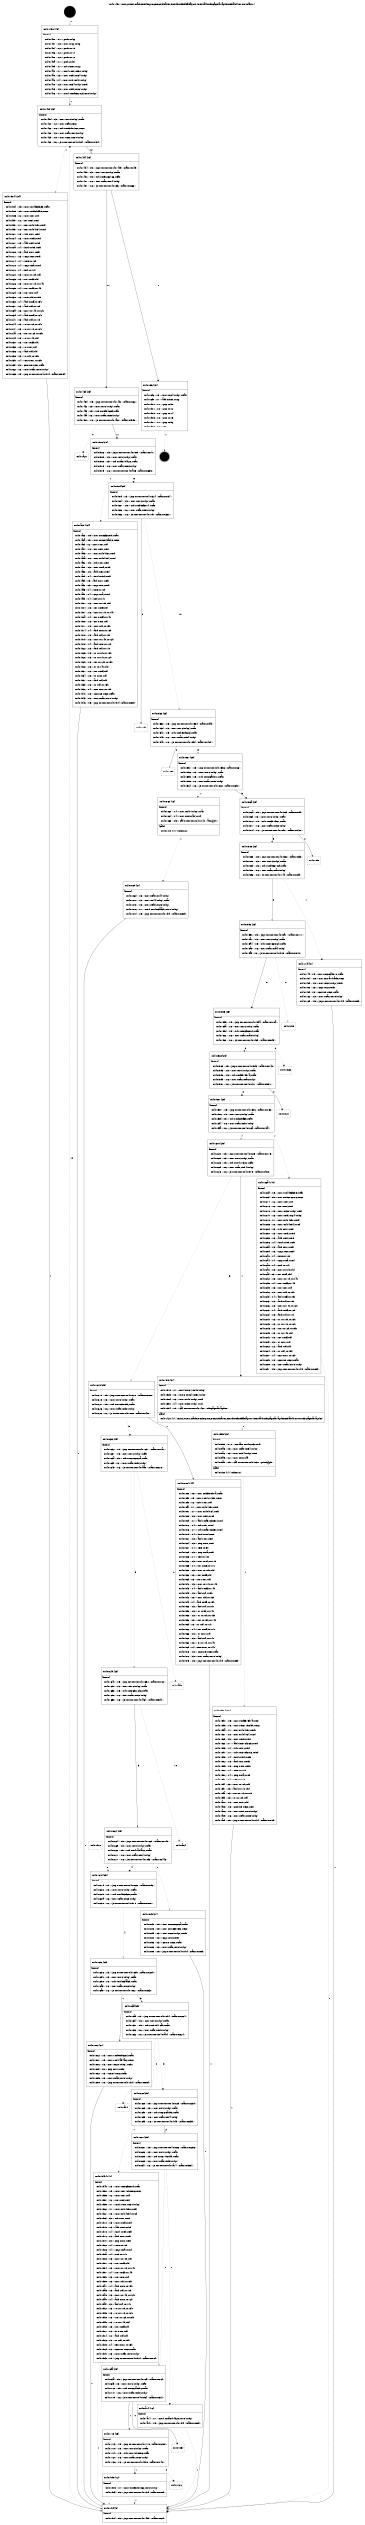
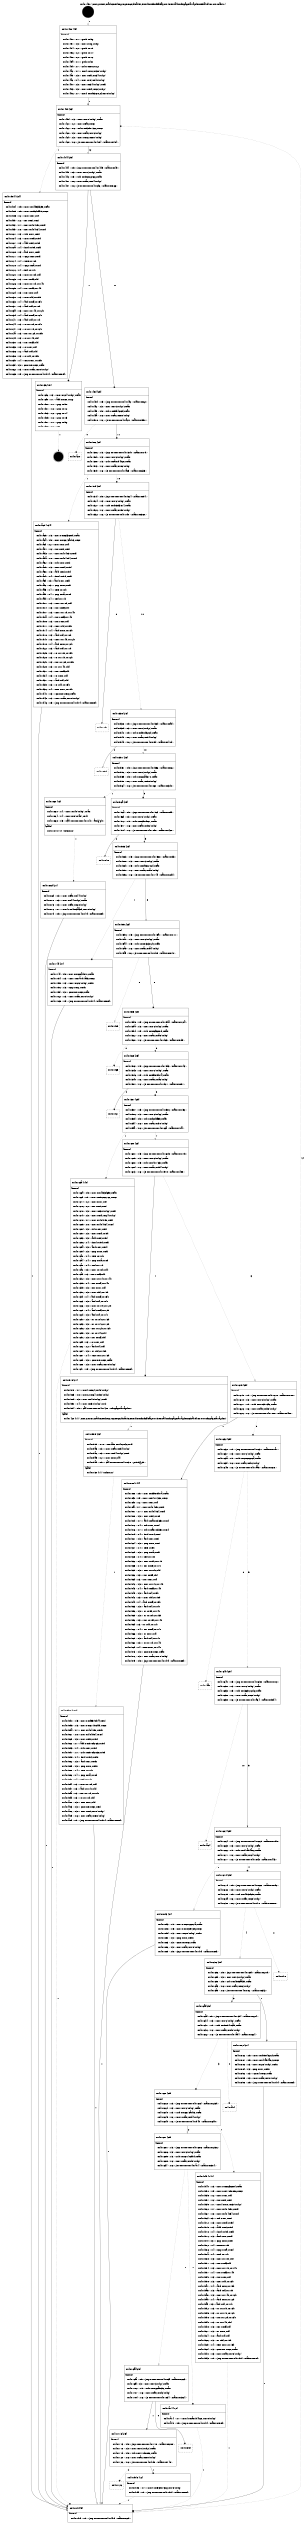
edge "0x401d78" -> "0x40167d [25]": reversed
